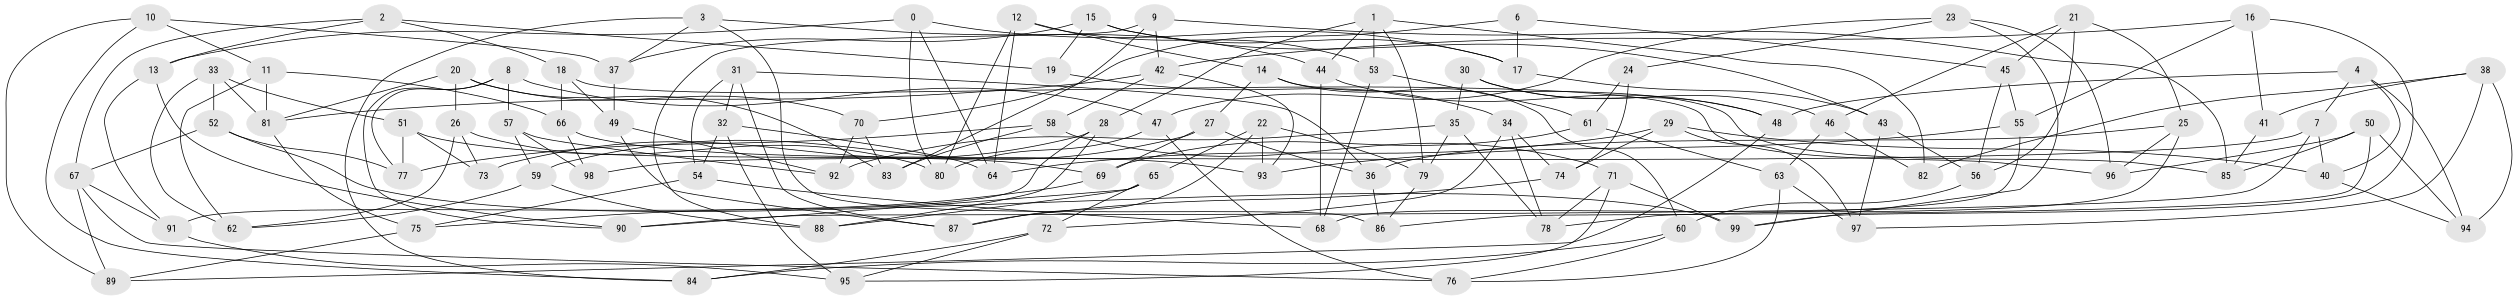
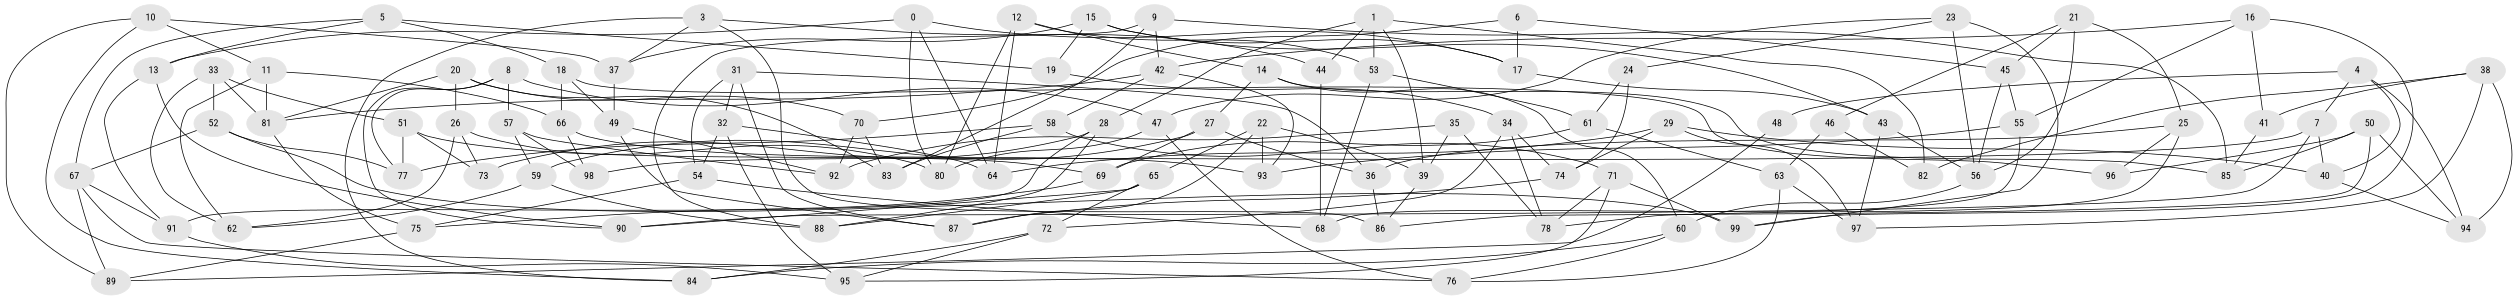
node "2": label "2" -> "5"
edge "23" -- "96": now "23" -- "56"
node "30": removed
edge "44" -- "48": removed
node "79": label "79" -> "39"
